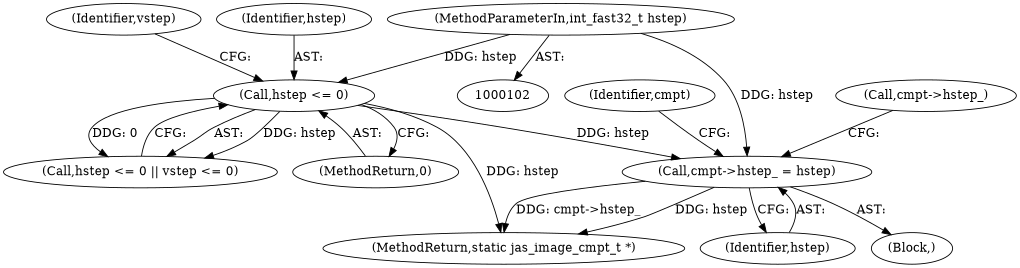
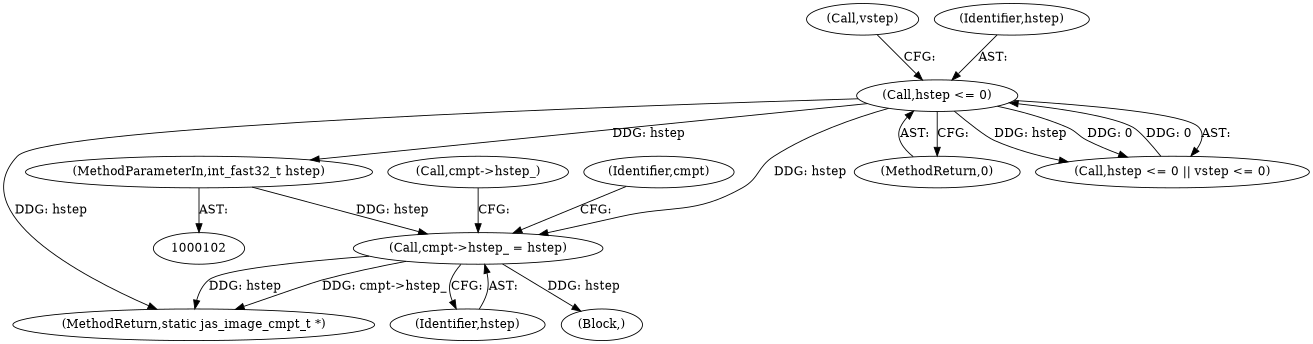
node "(Identifier,vstep)": label "(Identifier,vstep)" -> "(Call,vstep)"
edge "(MethodParameterIn,int_fast32_t hstep)" -> "(Call,hstep <= 0)": reversed
edge "(Call,hstep <= 0 || vstep <= 0)" -> "(Call,hstep <= 0)": label "CFG: " -> "DDG: 0"
edge "(Call,cmpt->hstep_ = hstep)" -> "(Block,)": label "AST: " -> "DDG: hstep"
